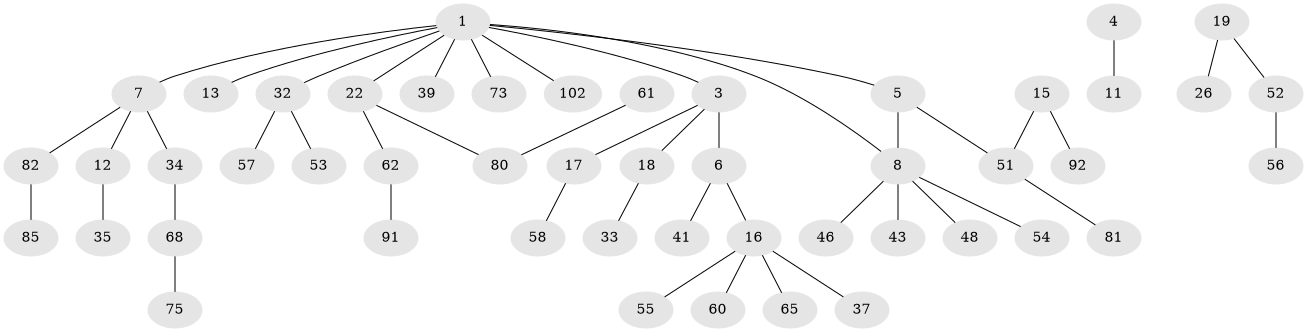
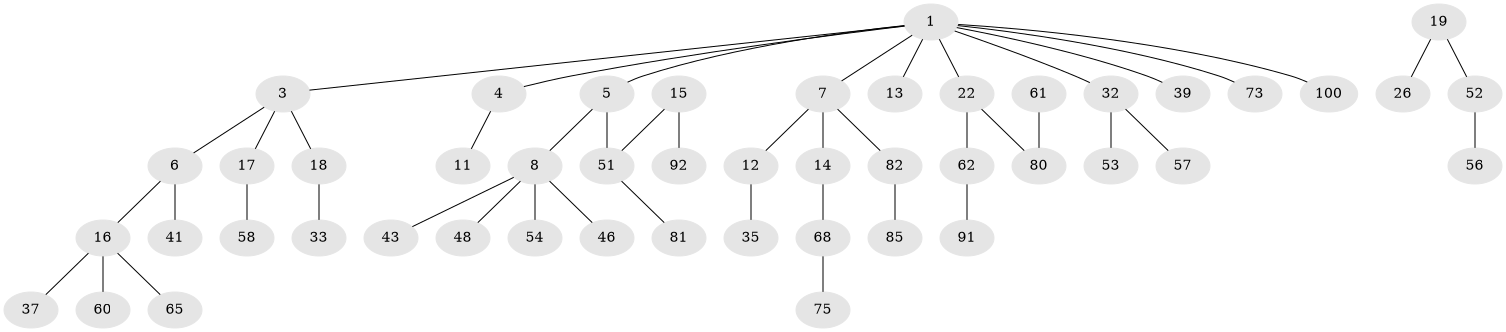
edge "1" -- "8": now "1" -- "4"
node "102": label "102" -> "100"
node "34": label "34" -> "14"
node "55": removed
